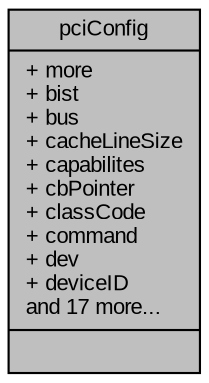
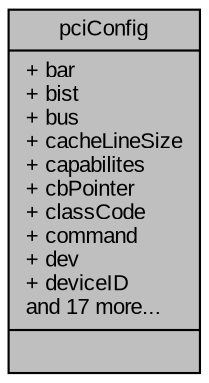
node "pciConfig": text "+ more" -> "+ bar"
